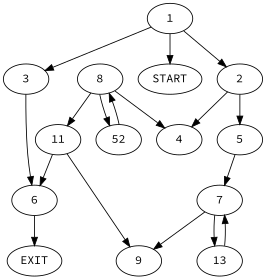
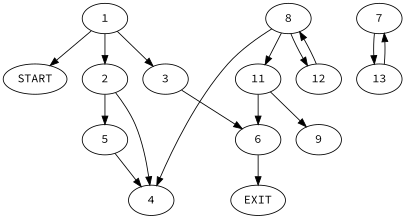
node "52": label "52" -> "12"
edge "5" -> "7": now "5" -> "4"
edge "7" -> "9": removed
